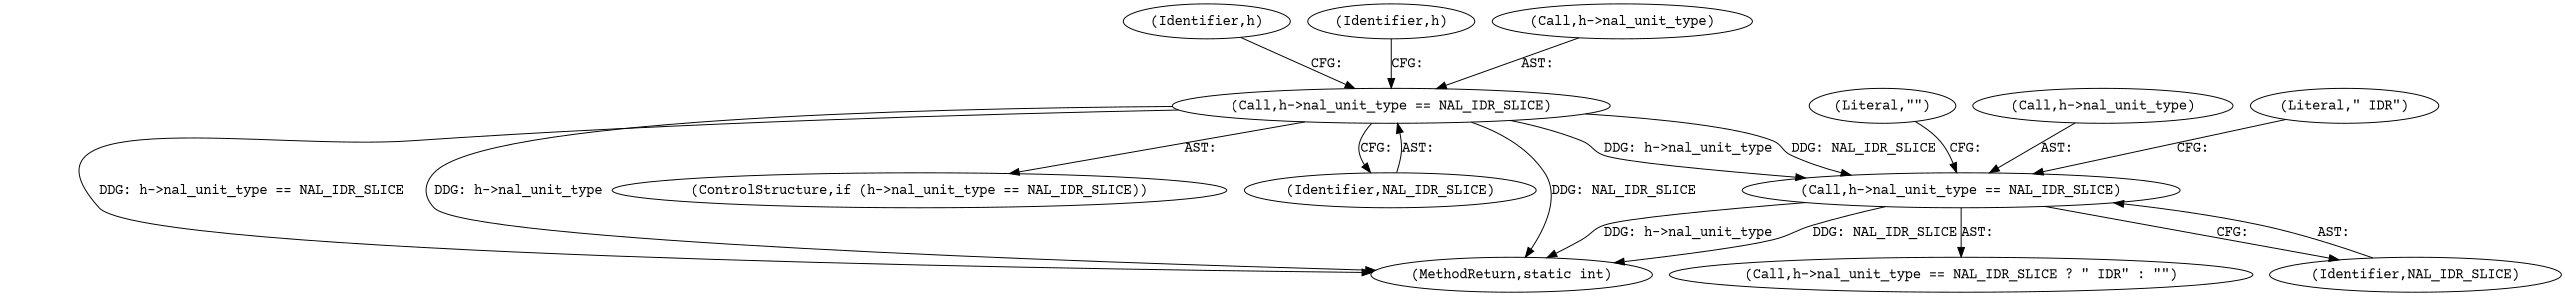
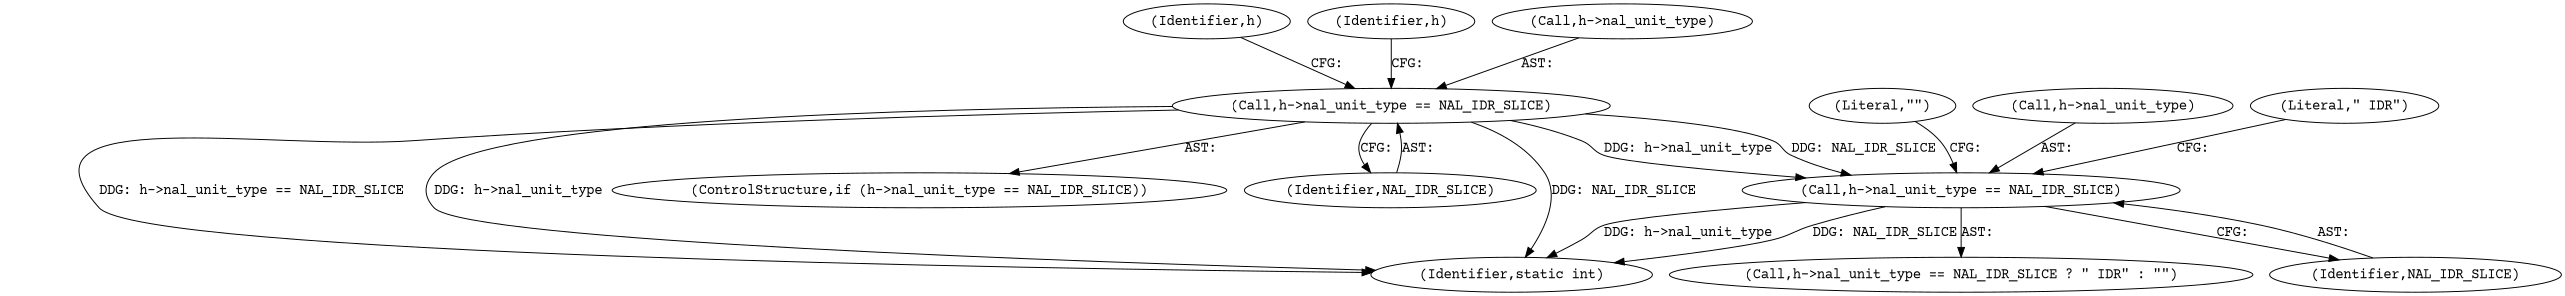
node "(MethodReturn,static int)": label "(MethodReturn,static int)" -> "(Identifier,static int)"
